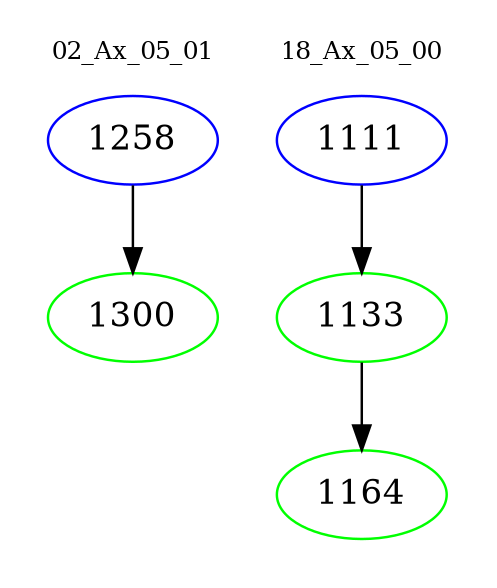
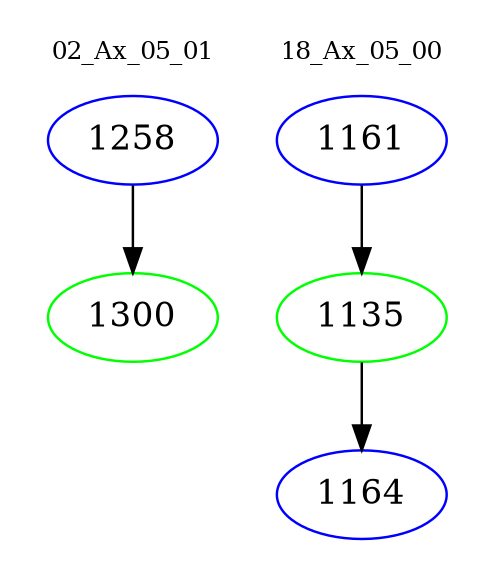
node "1111": label "1111" -> "1161"
node "1133": label "1133" -> "1135"
node "1164": color green -> blue
